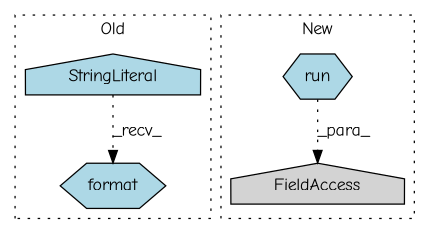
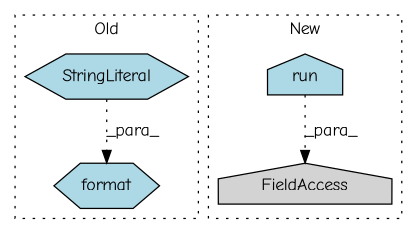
node "StringLiteral": shape house -> hexagon
node "run": shape hexagon -> house
edge "StringLiteral" -> "format": label "_recv_" -> "_para_"
